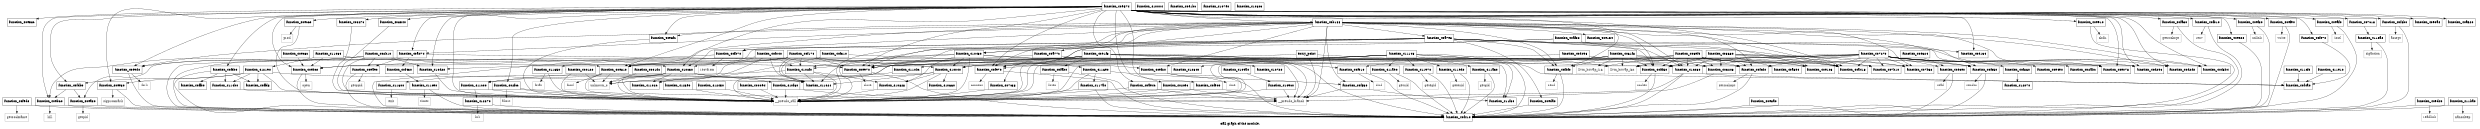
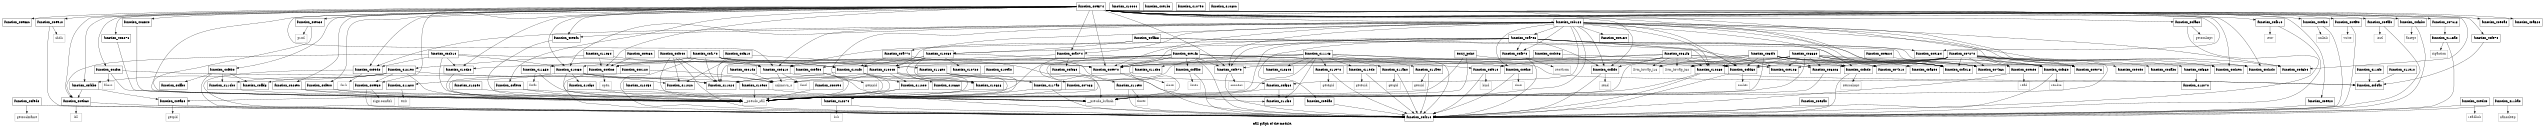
edge "function_402fcc" -> "__pseudo_branch": now "function_402fcc" -> "function_4109c0"
